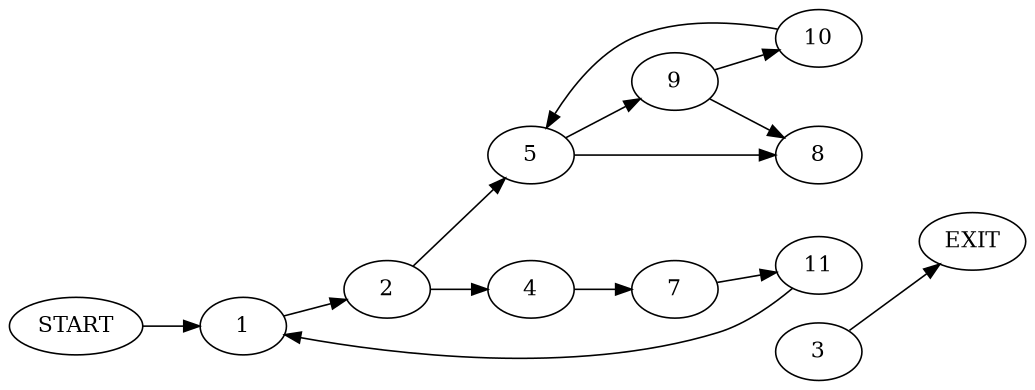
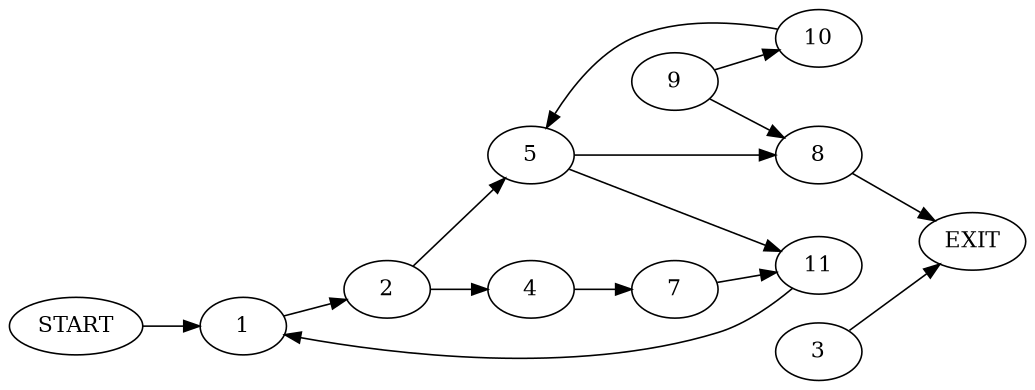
edge "5" -> "9": now "5" -> "11"
edge "8" -> "EXIT": added
